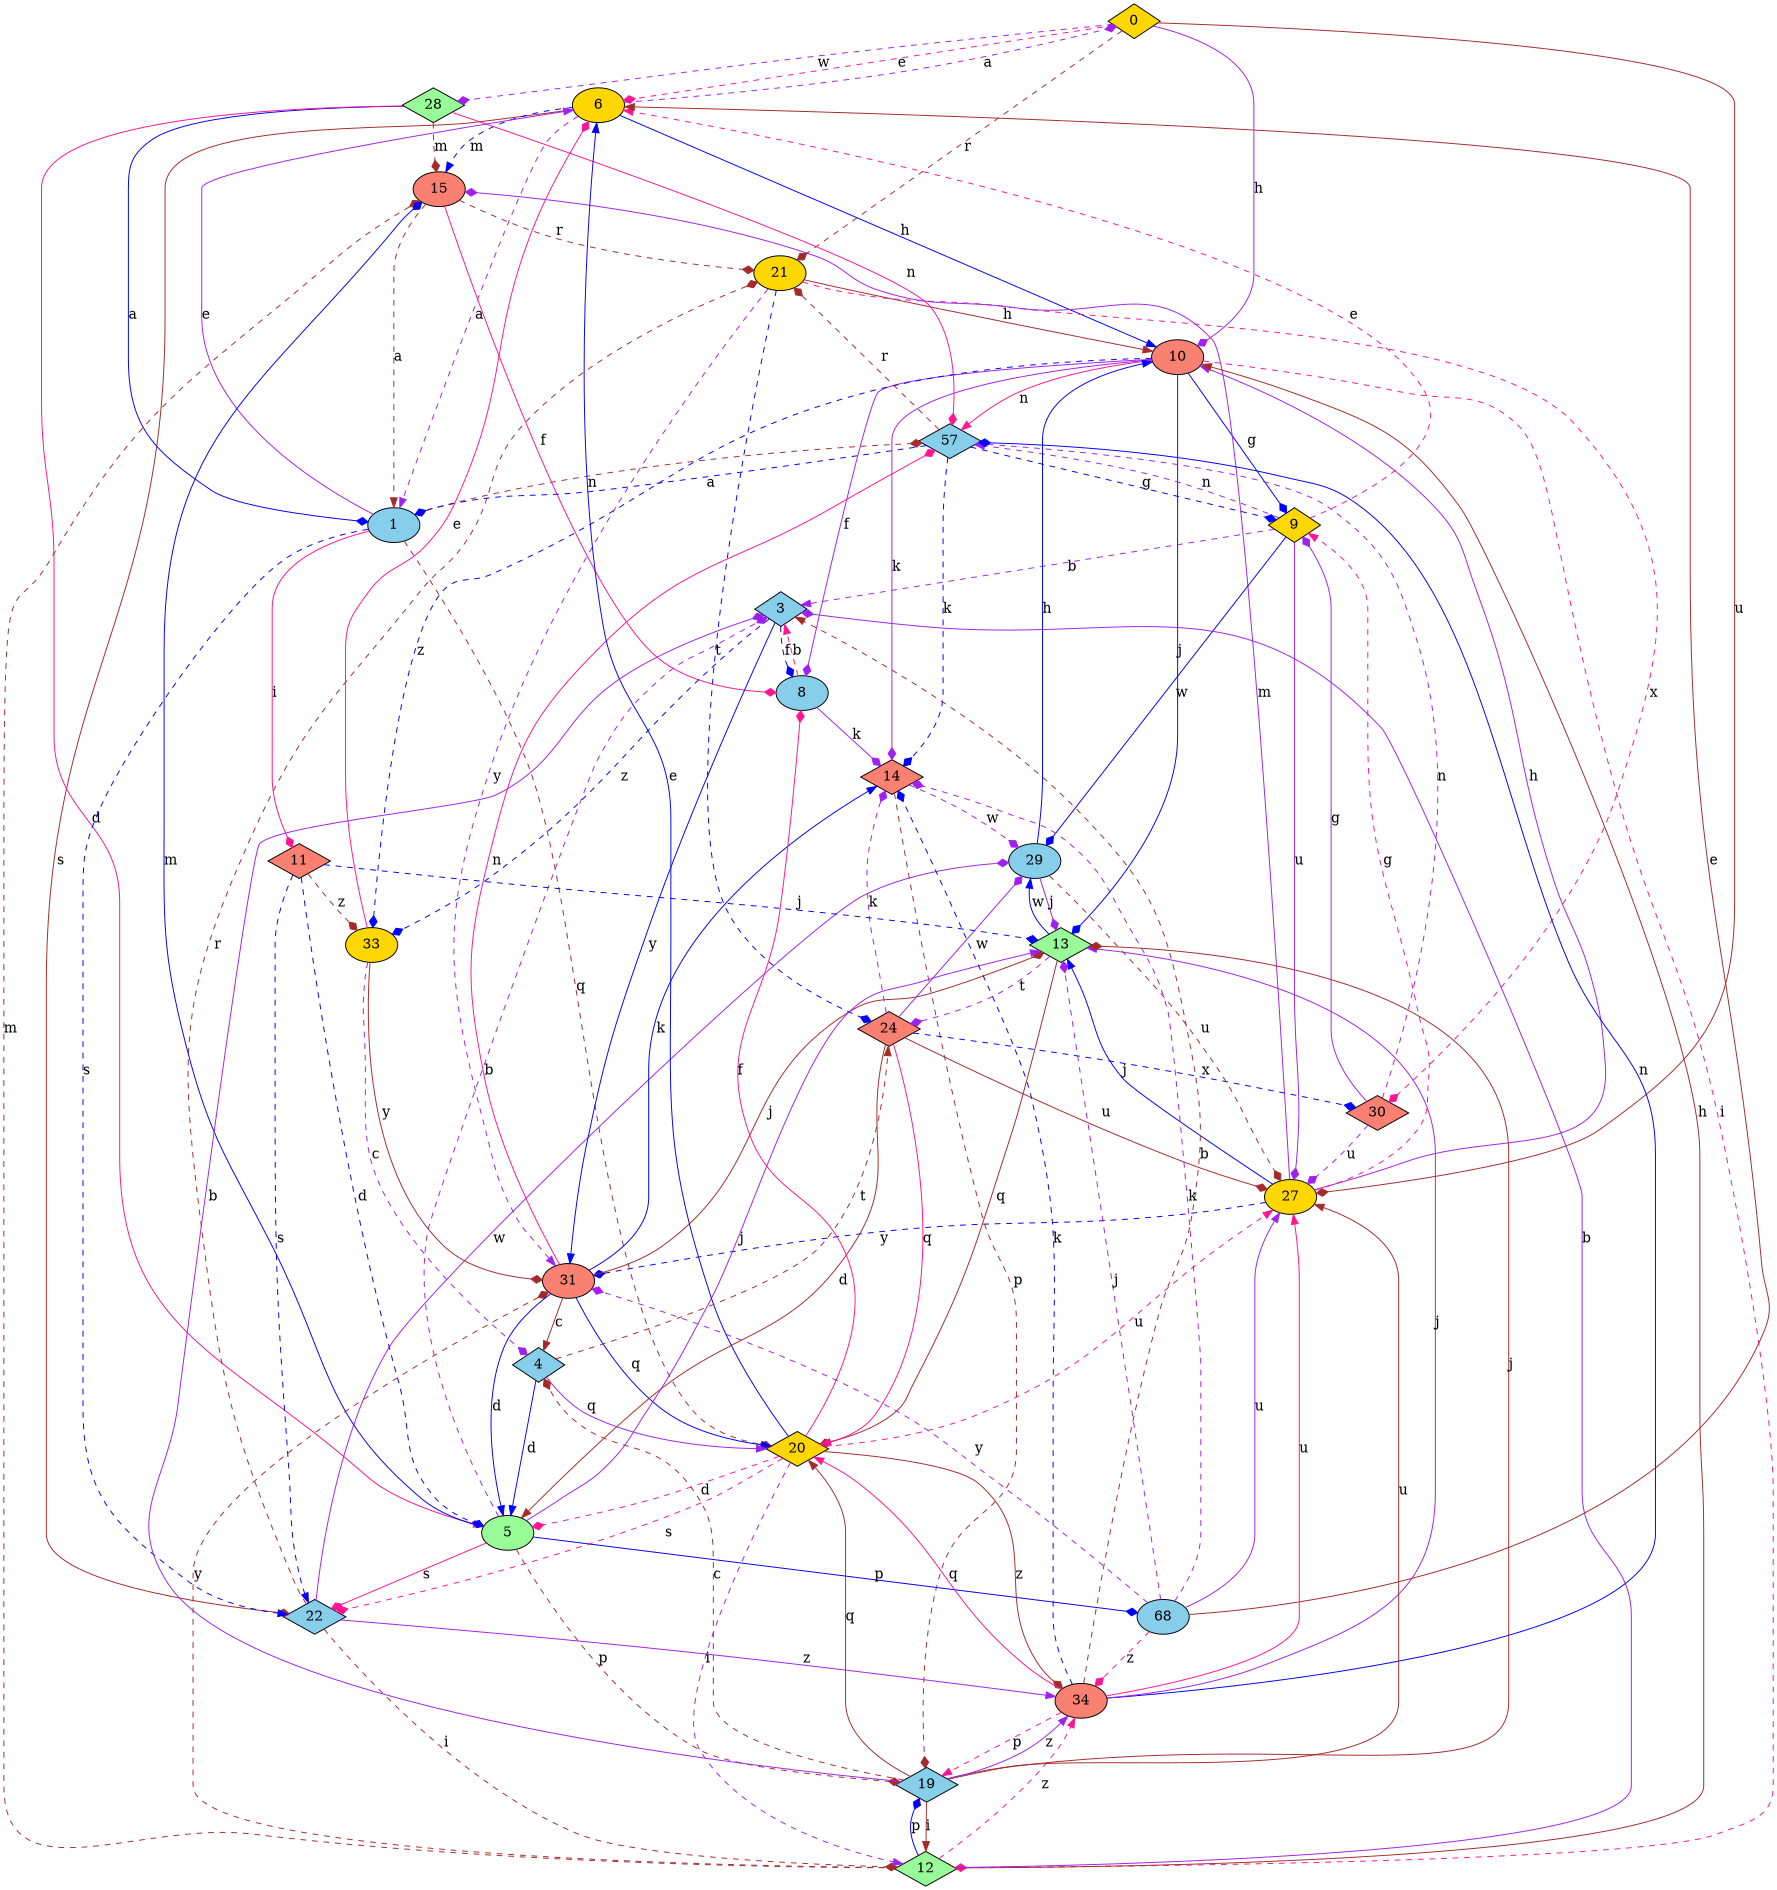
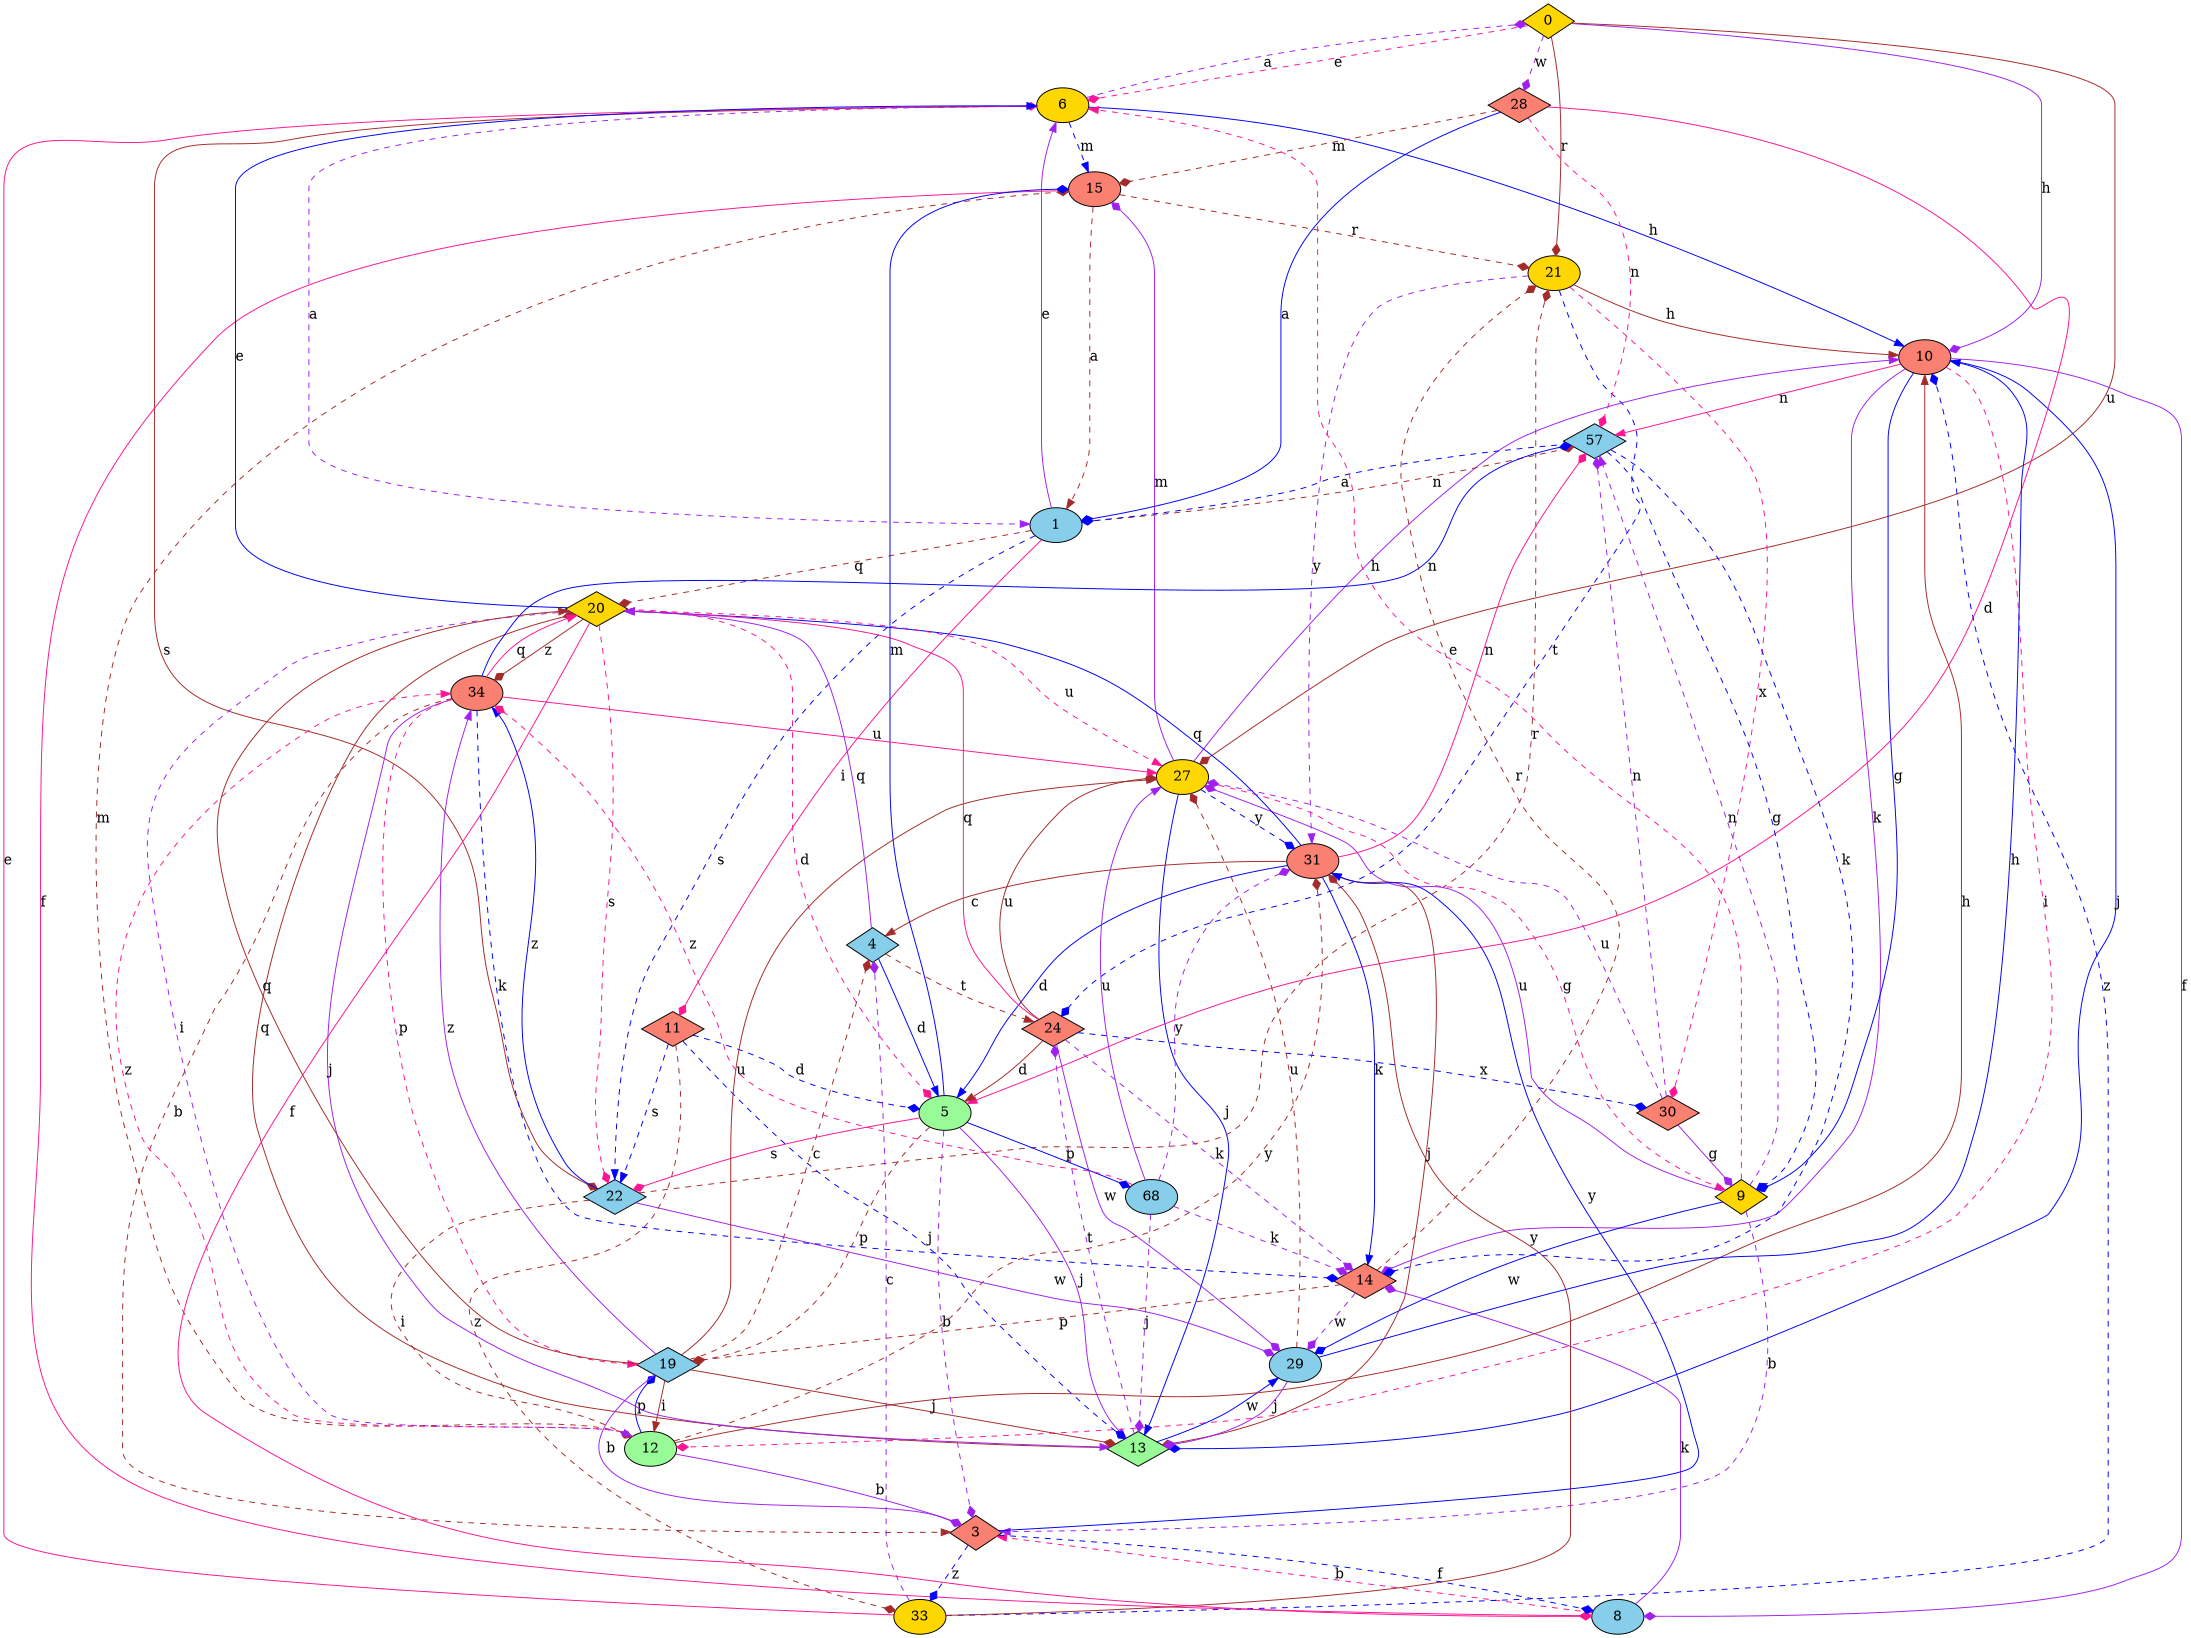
node "28": fillcolor palegreen -> salmon
edge "0" -> "21": style dashed -> solid
edge "28" -> "57": style solid -> dashed
edge "57" -> "21": now "14" -> "21"
edge "10" -> "33": reversed
edge "68" -> "6": removed, label "e"
node "3": fillcolor skyblue -> salmon
edge "22" -> "34": color purple -> blue
node "12": shape diamond -> ellipse
